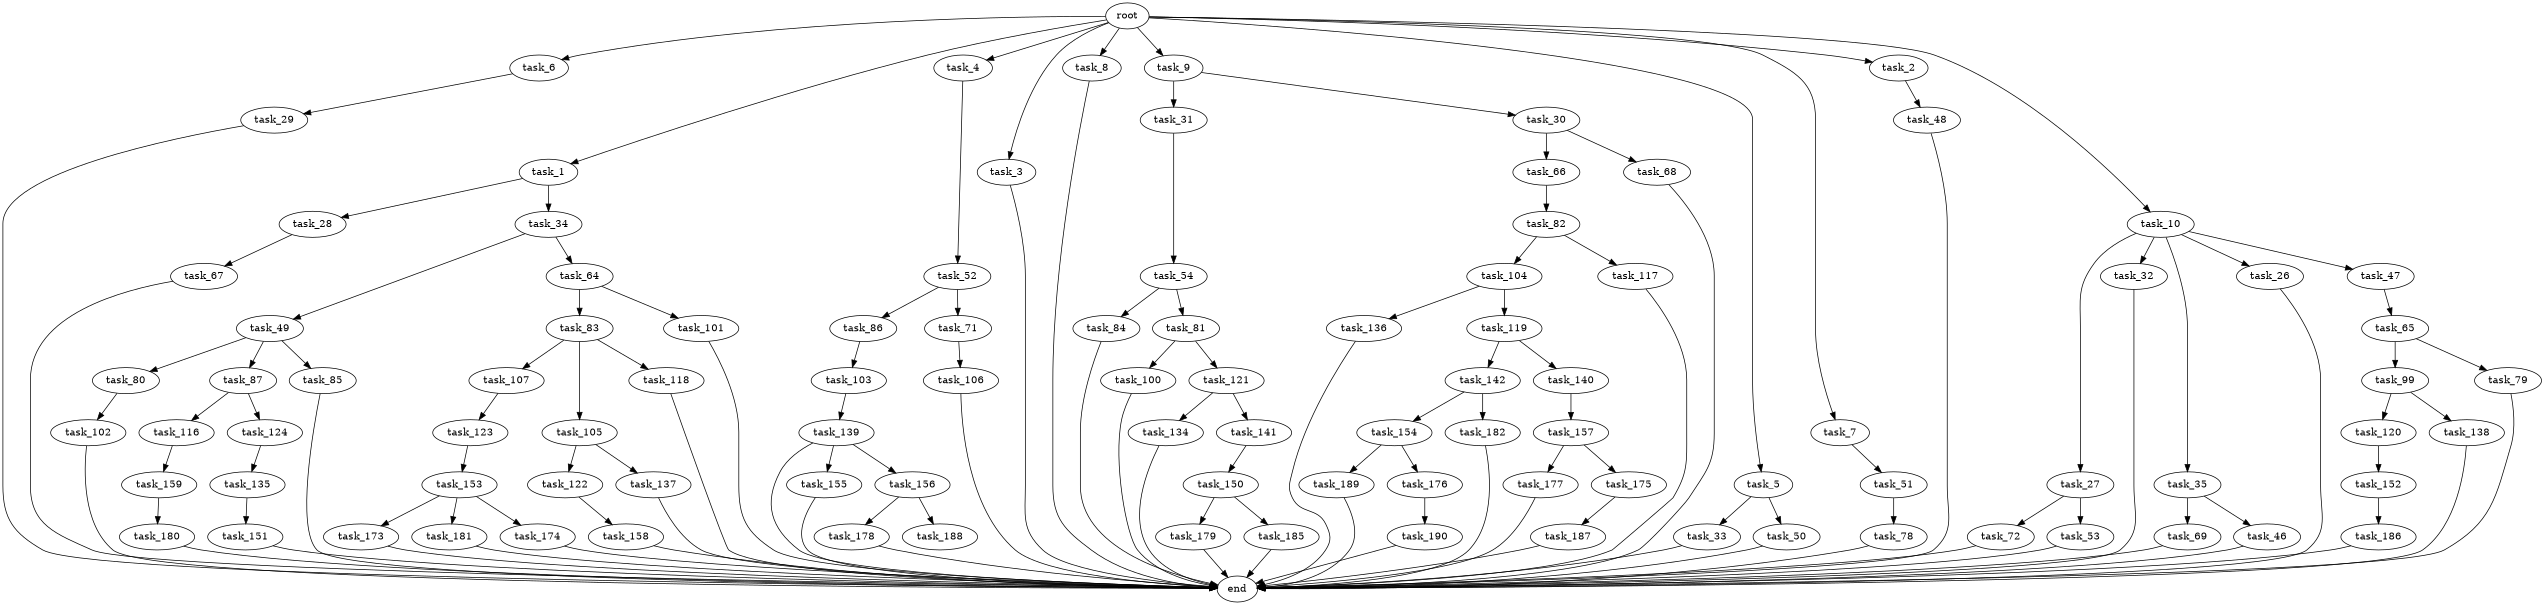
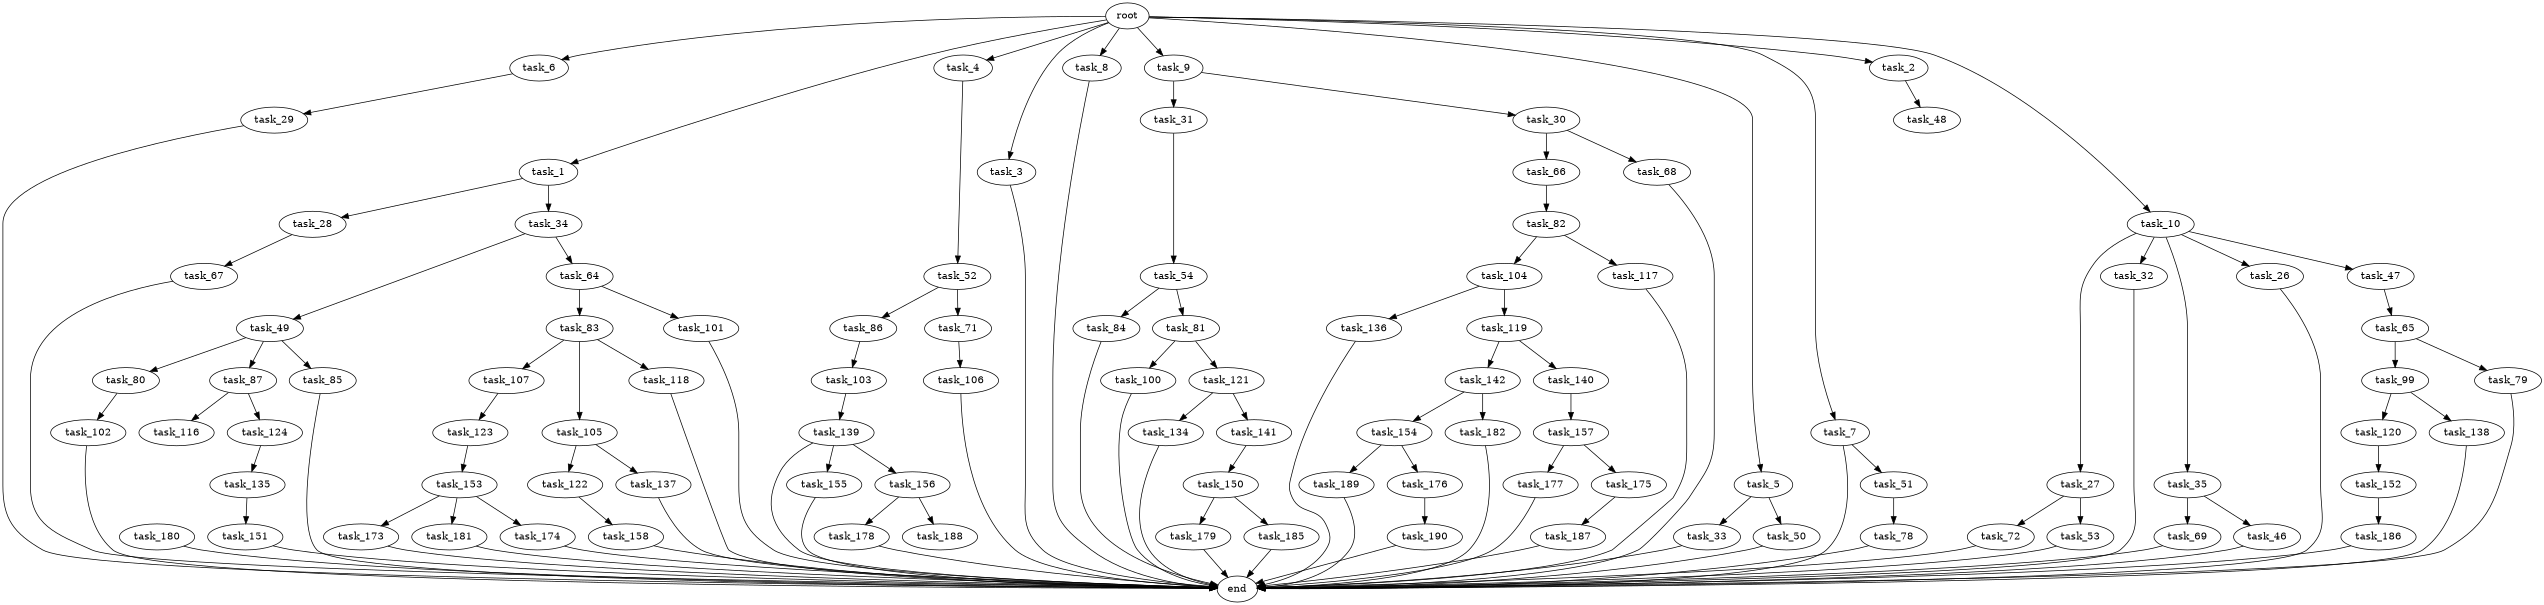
node "task_159": removed
edge "task_48" -> "end": now "task_7" -> "end"
